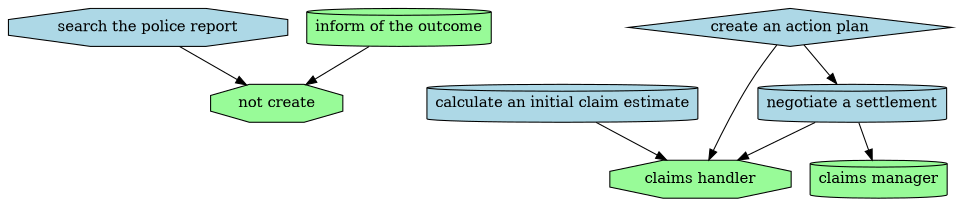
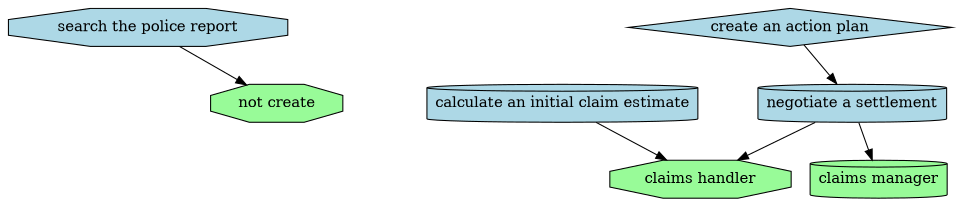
node "inform of the outcome": removed
edge "create an action plan" -> "claims handler": removed
